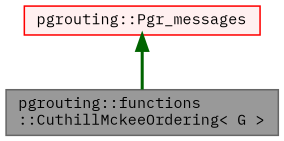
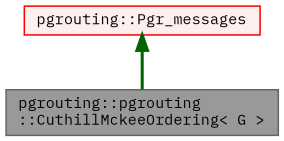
node "pgrouting::functions ::CuthillMckeeOrdering< G >": label "pgrouting::functions ::CuthillMckeeOrdering< G >" -> "pgrouting::pgrouting ::CuthillMckeeOrdering< G >"
